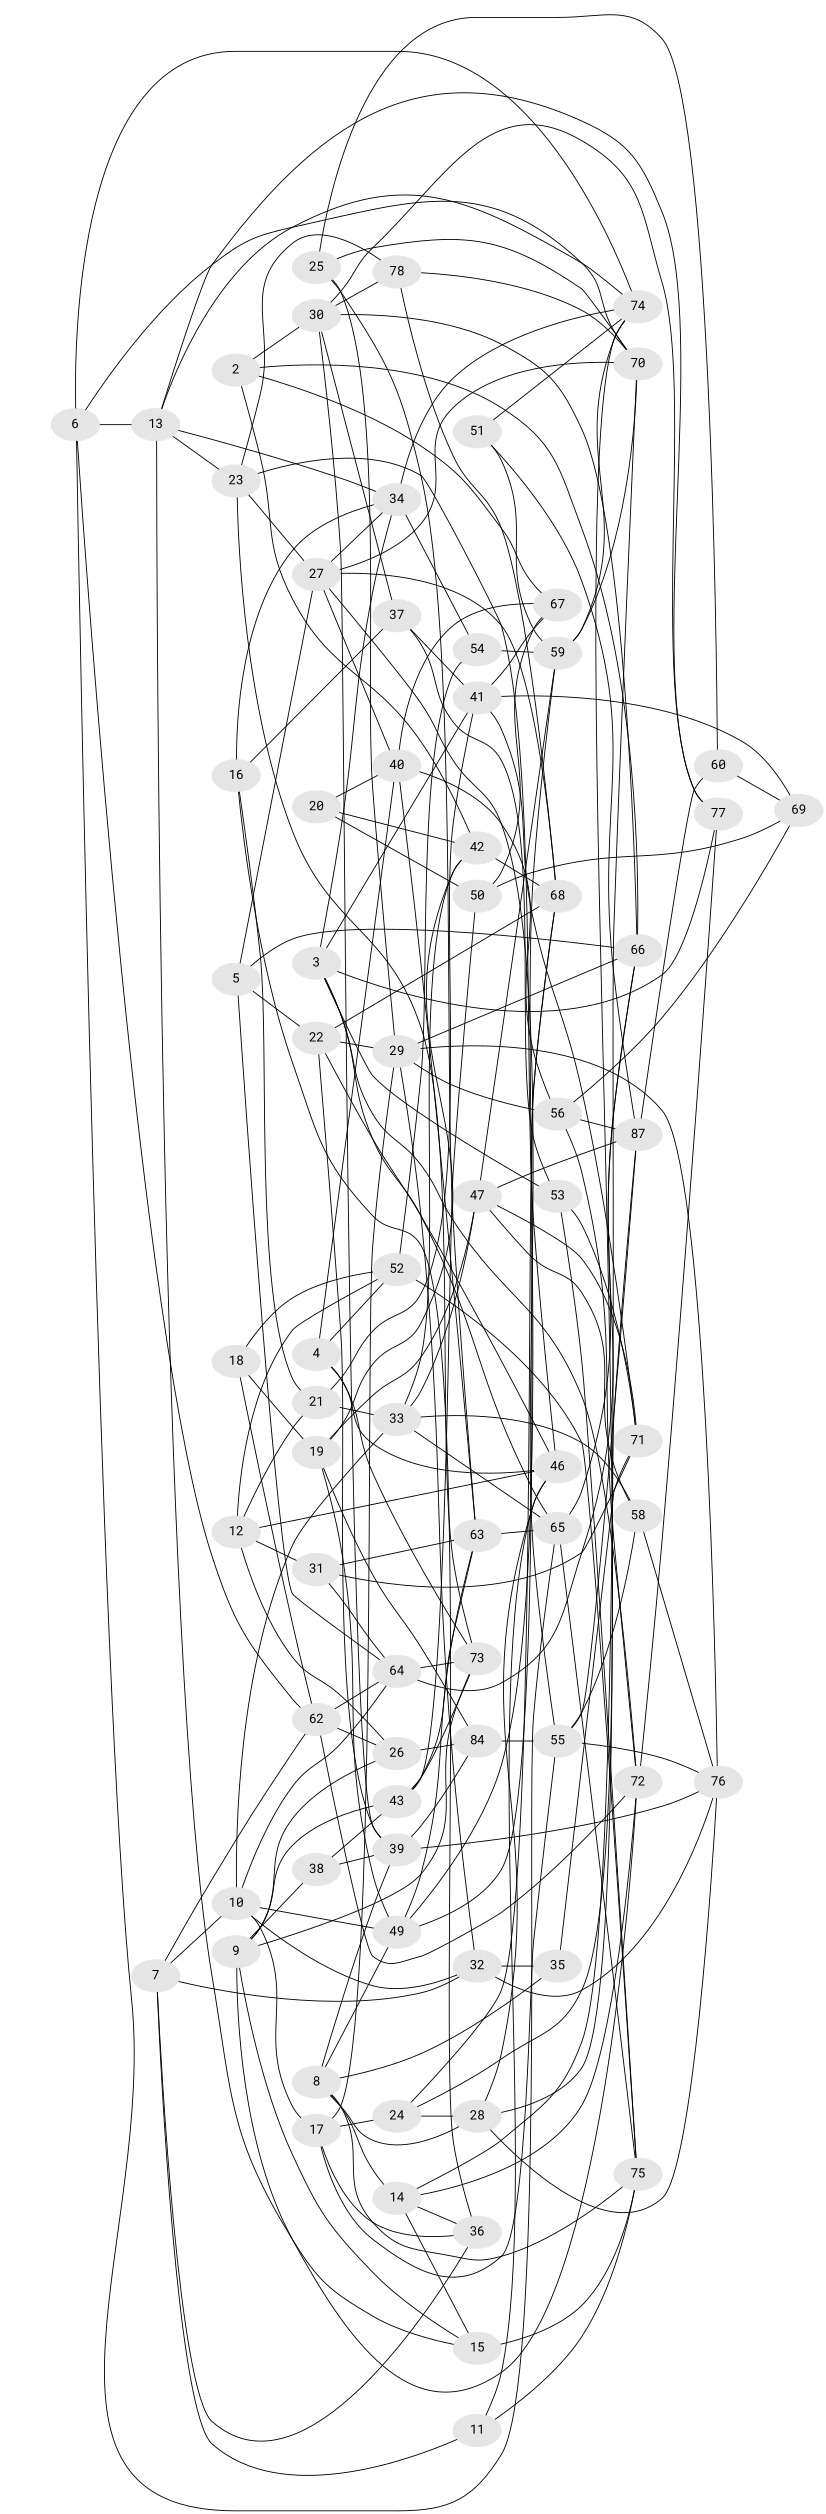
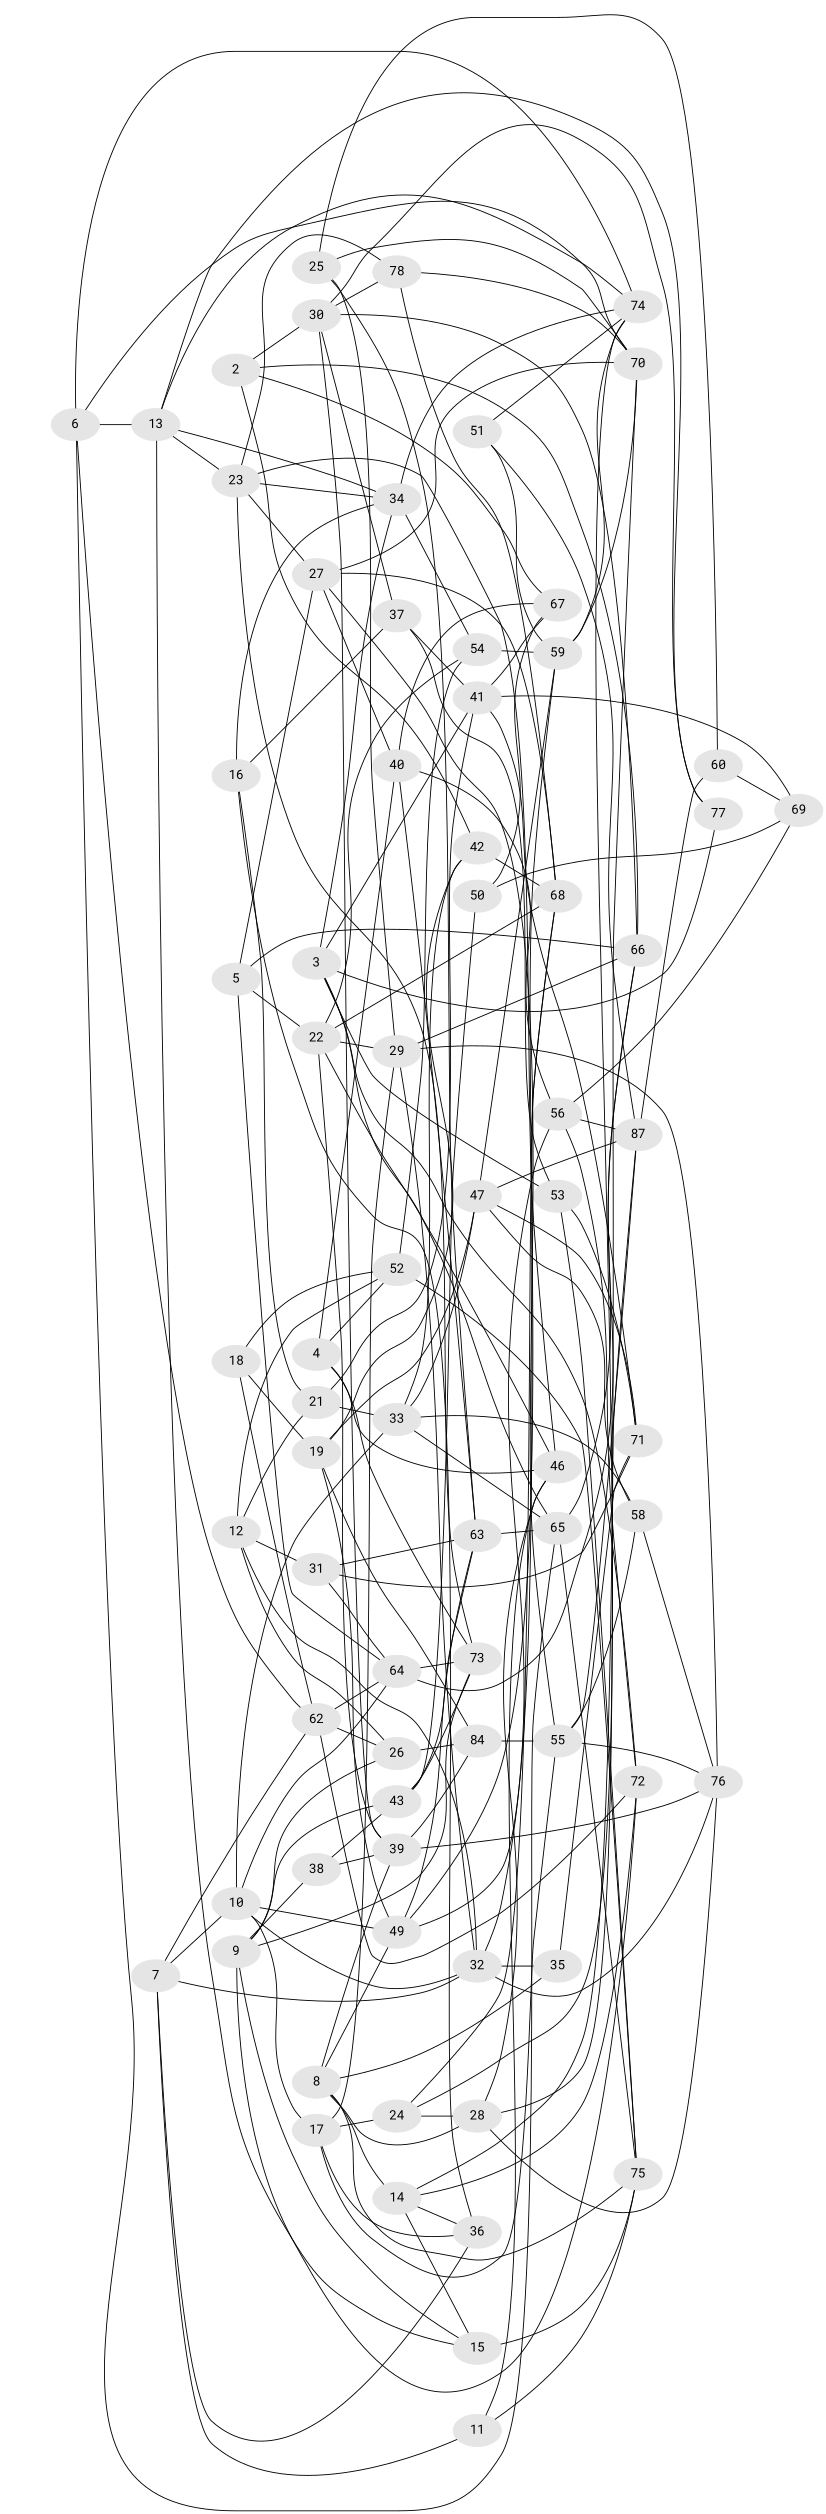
edge "34" -- "27": now "34" -- "23"
node "20": removed
edge "54" -- "22": added
edge "29" -- "56": now "32" -- "56"
edge "77" -- "72": removed
edge "46" -- "12": now "32" -- "12"
